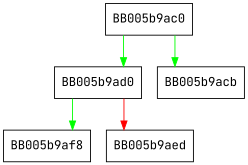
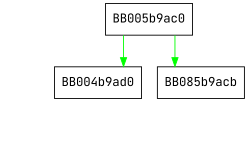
node "BB005b9ad0": label "BB005b9ad0" -> "BB004b9ad0"
node "BB005b9acb": label "BB005b9acb" -> "BB085b9acb"
node "BB005b9af8": removed
node "BB005b9aed": removed
